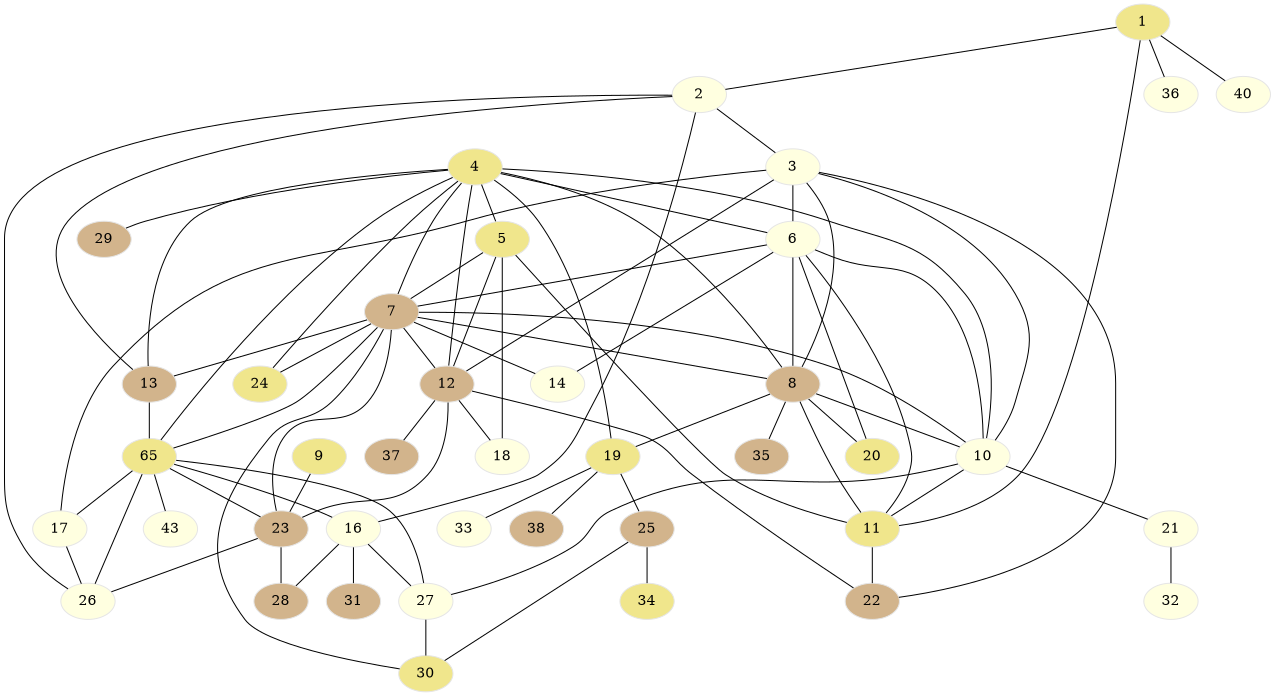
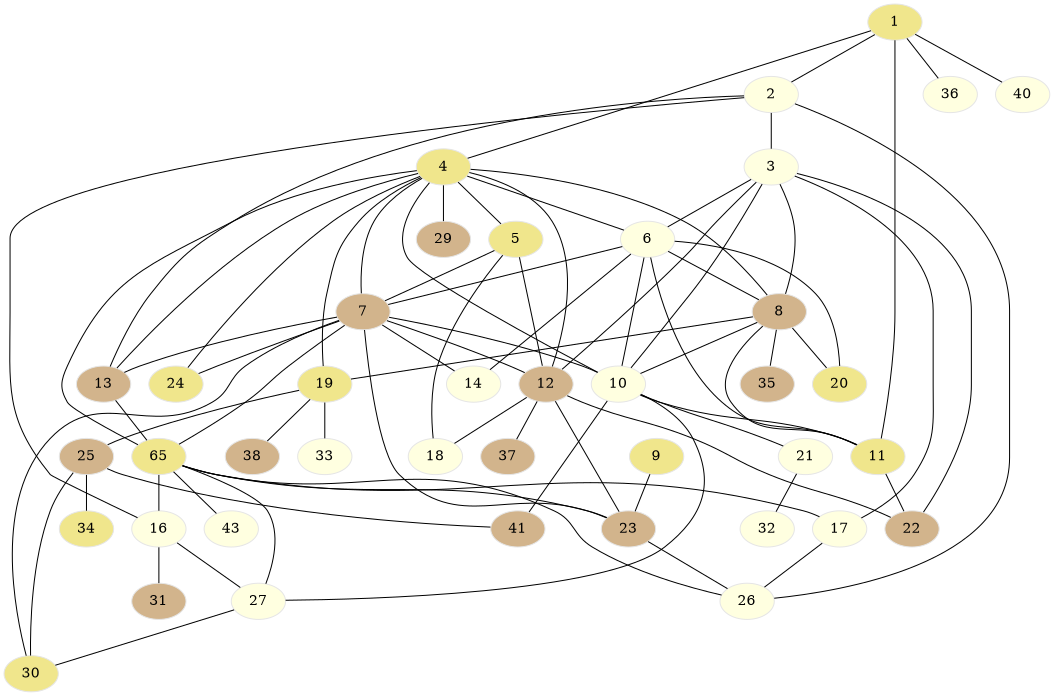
edge "1" -- "4": added
edge "7" -- "8": removed
edge "5" -- "11": removed
node "41": added
node "28": removed
